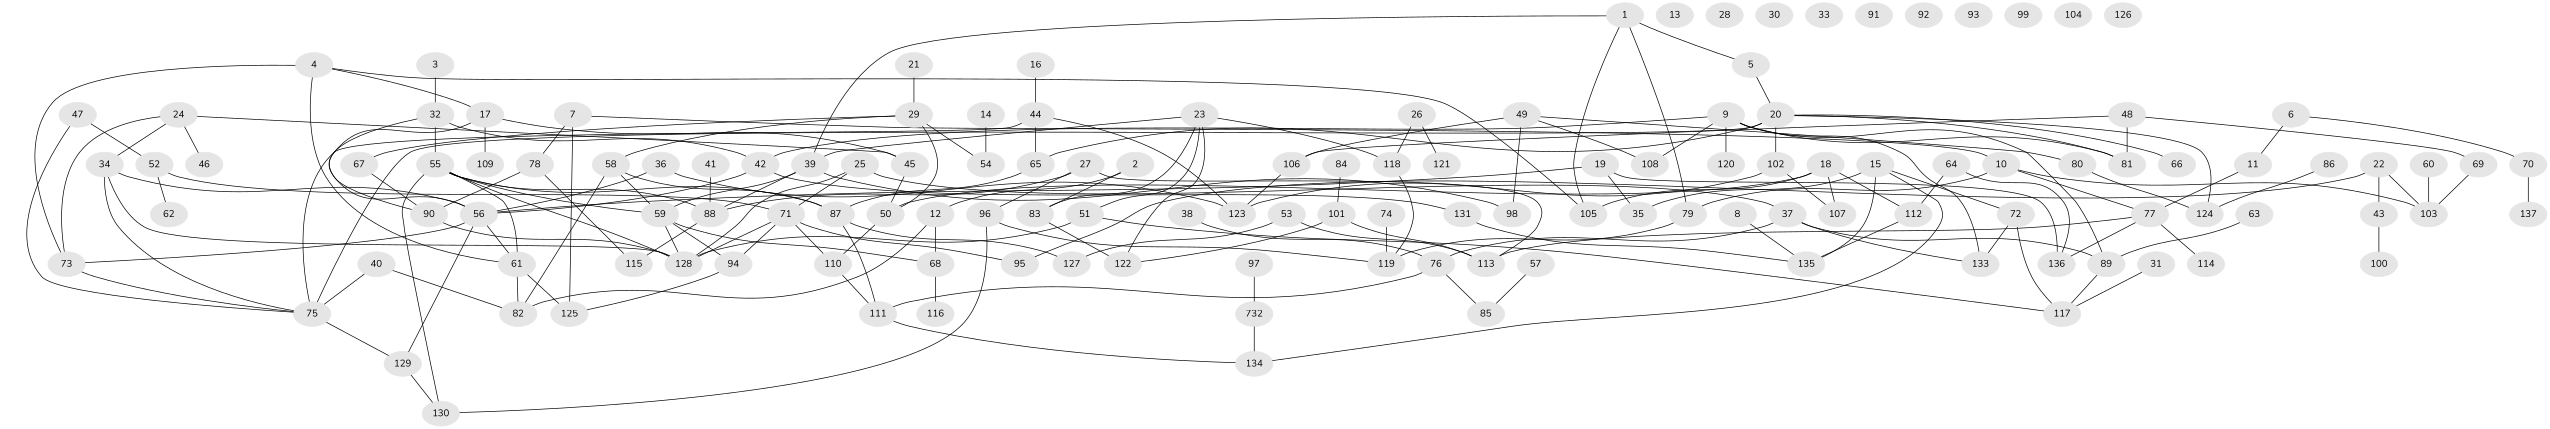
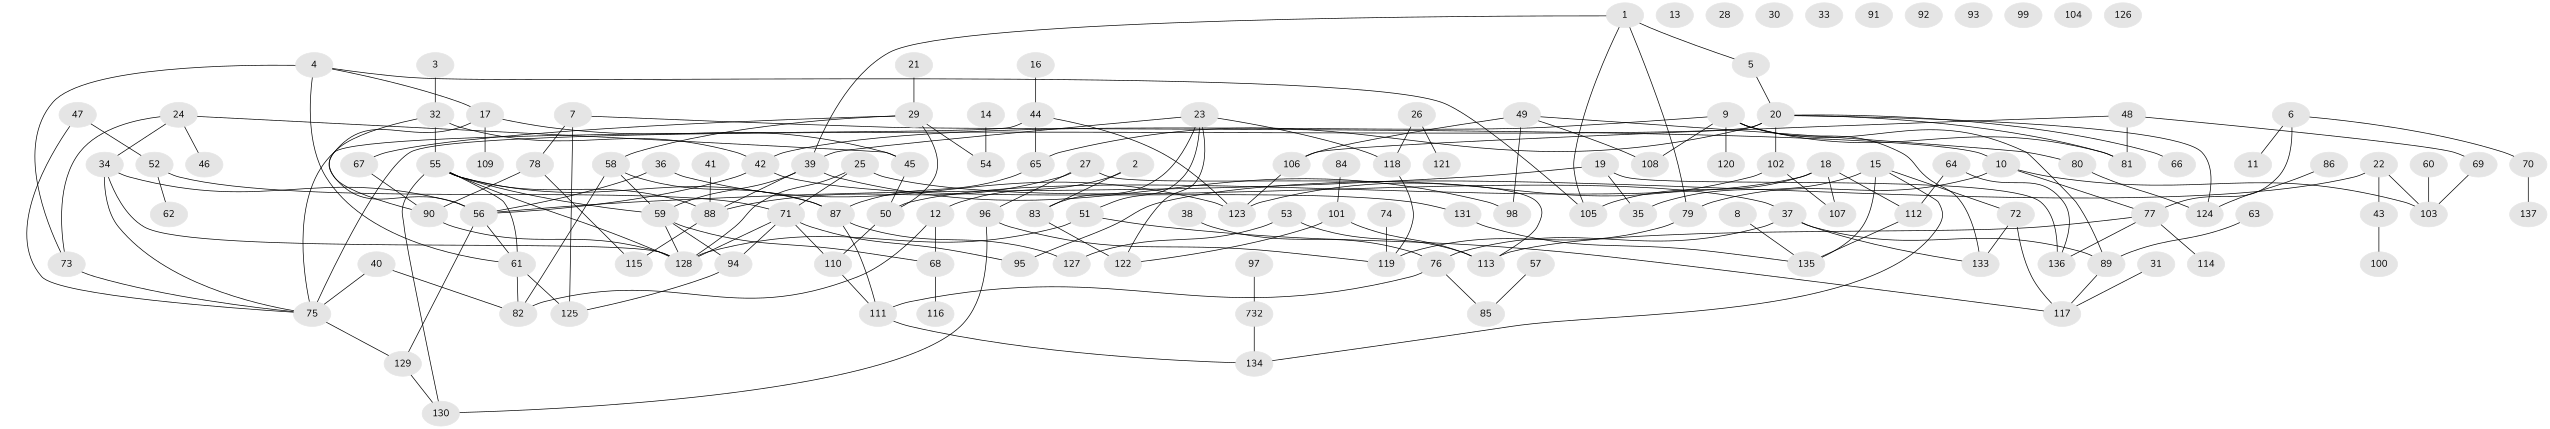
edge "11" -- "77": now "6" -- "77"
edge "56" -- "73": removed
